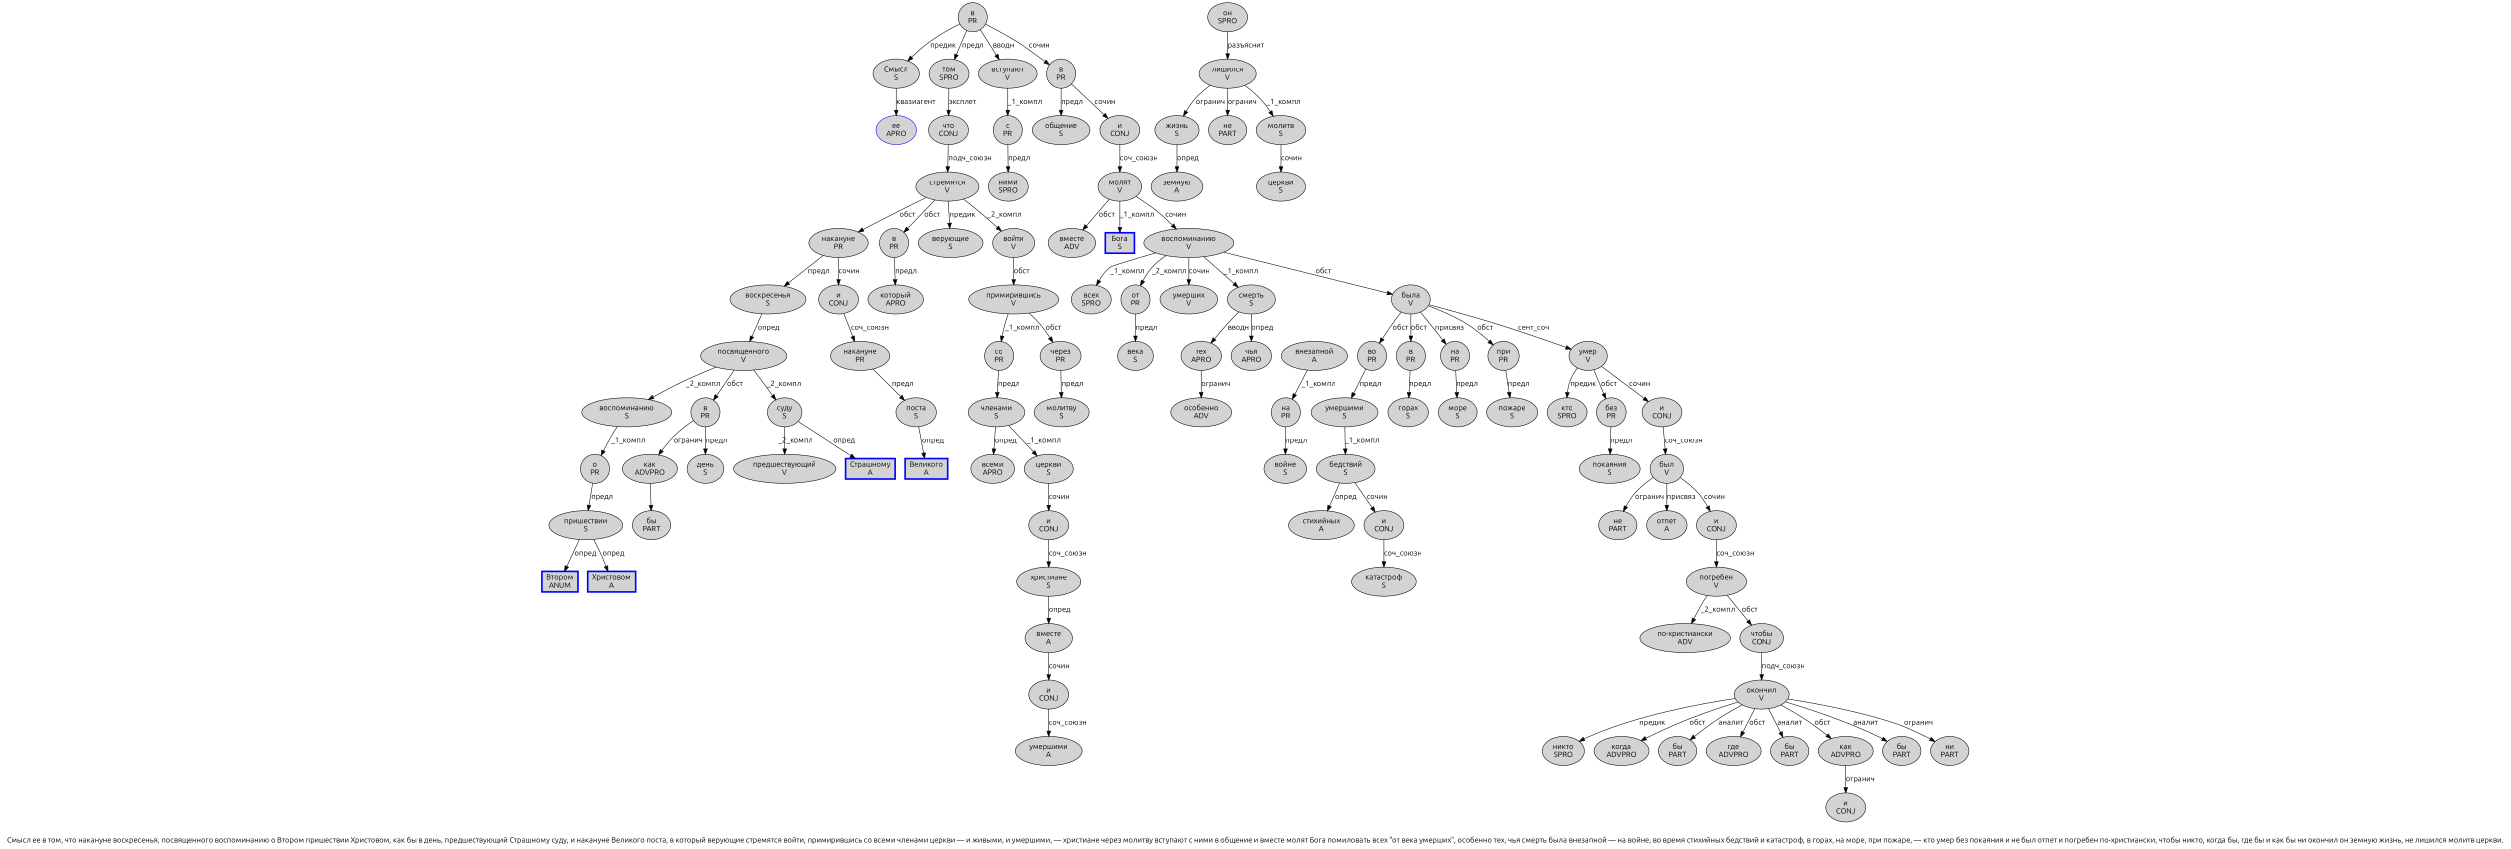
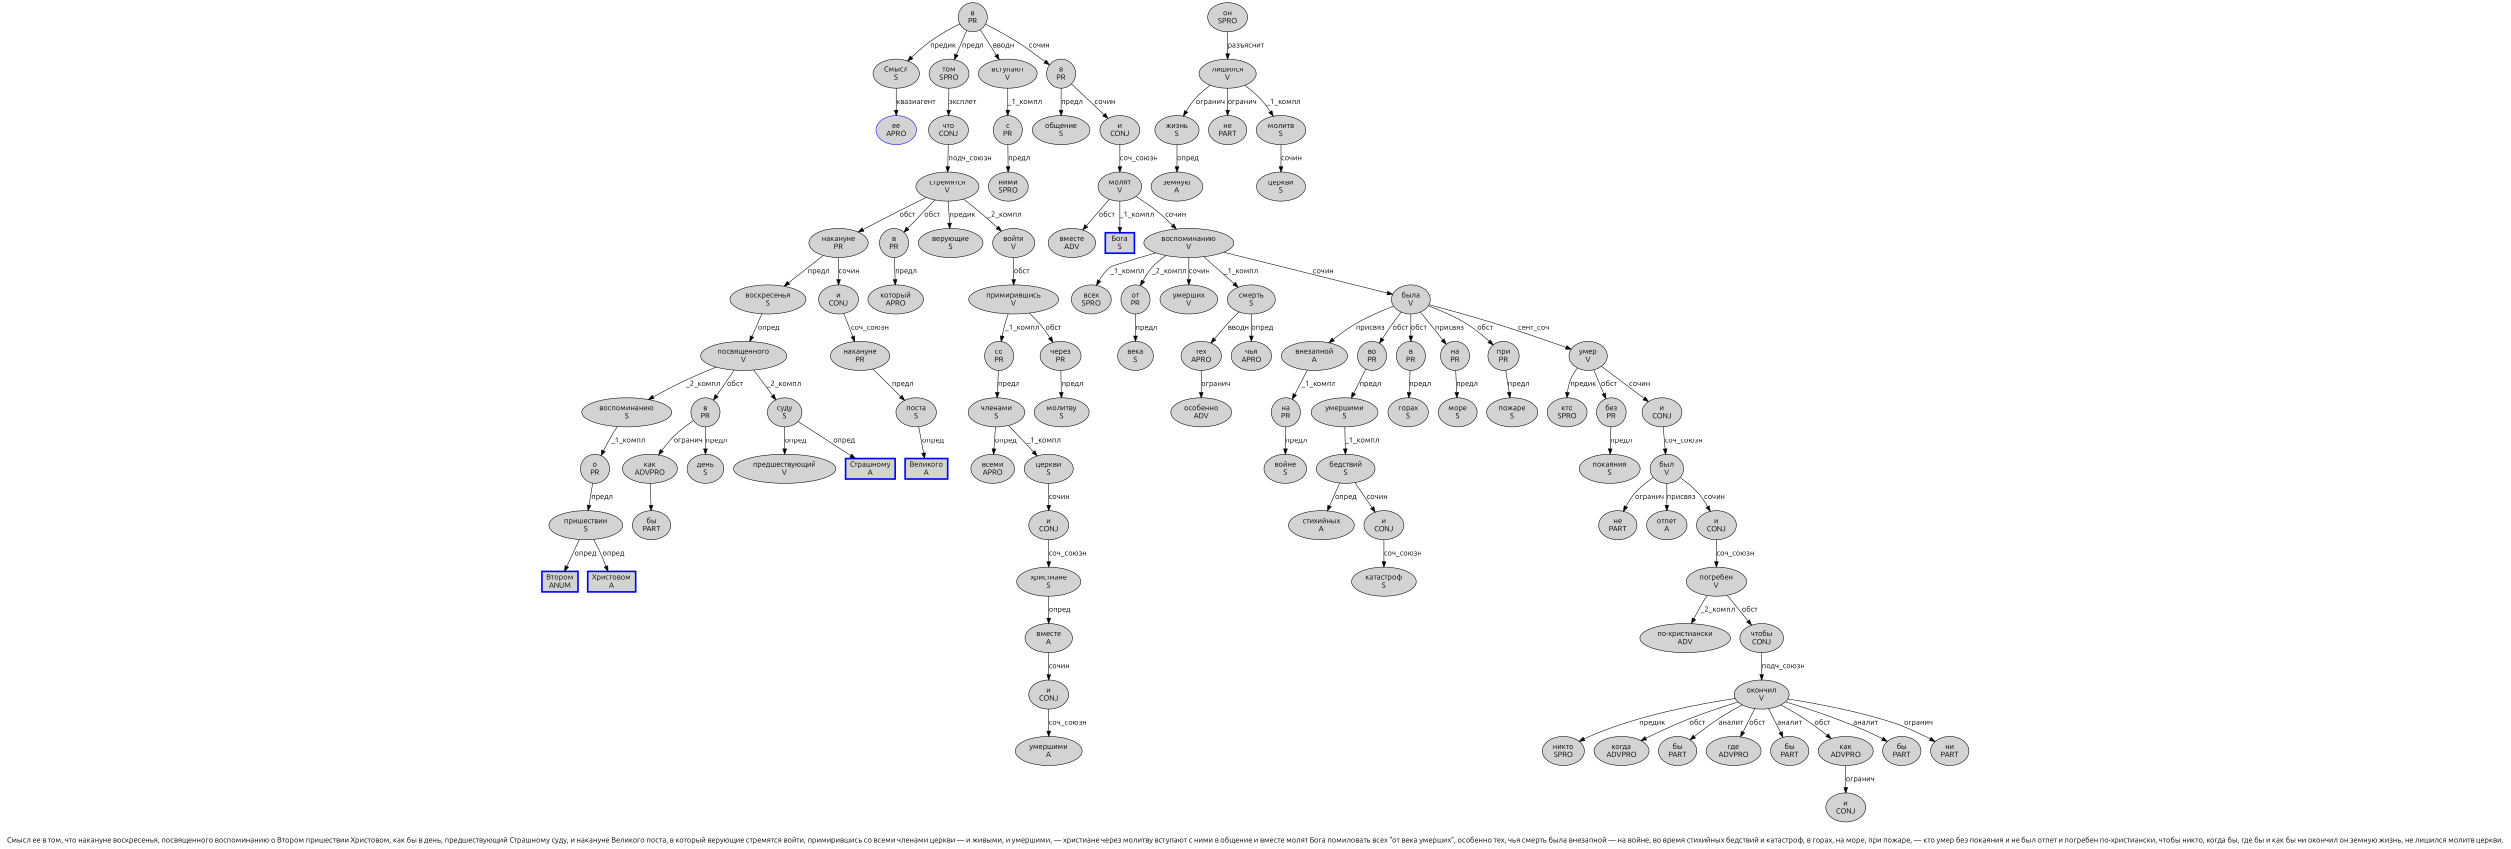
edge "воспоминанию V" -> "была V": label "обст" -> "сочин"
edge "была V" -> "внезапной A": added, label "присвяз"
edge "суду S" -> "предшествующий V": label "_2_компл" -> "опред"
